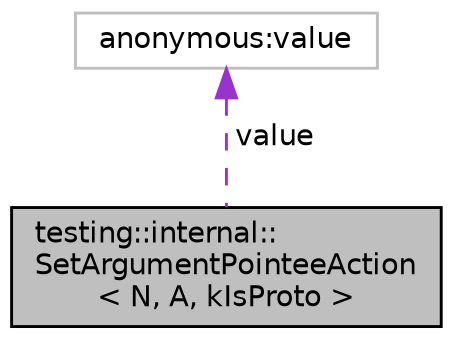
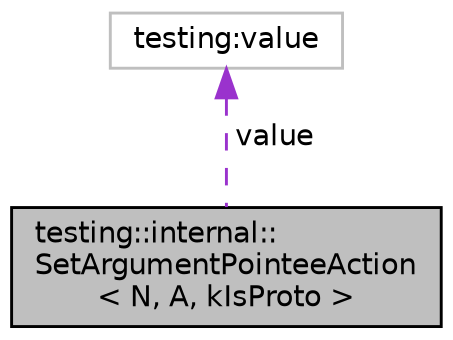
node "anonymous:value": label "anonymous:value" -> "testing:value"
